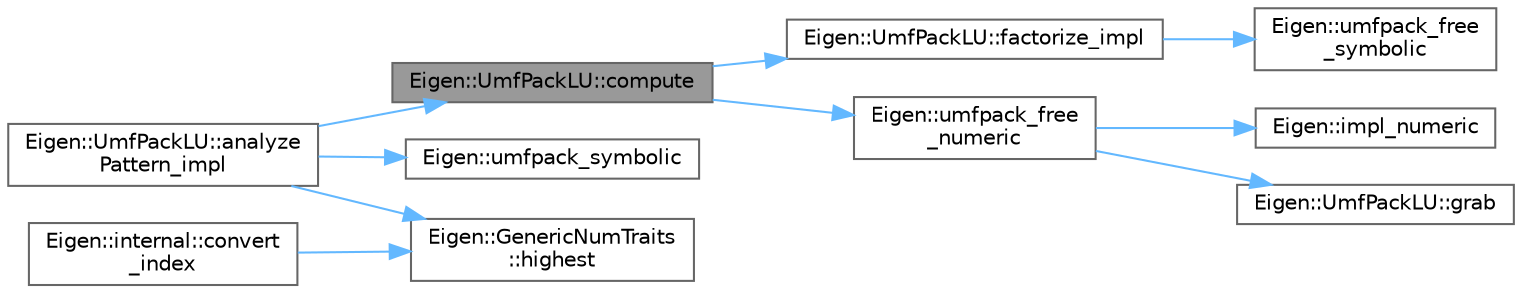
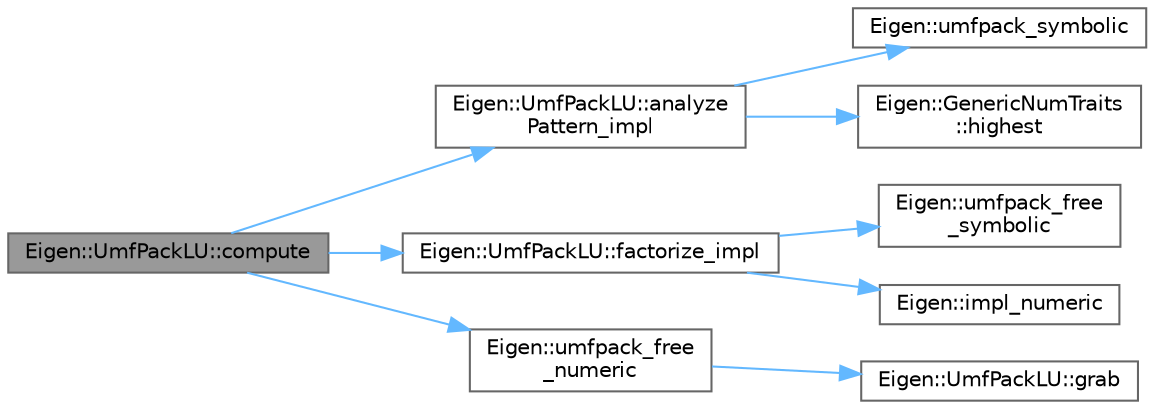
edge "Eigen::UmfPackLU::analyze Pattern_impl" -> "Eigen::UmfPackLU::compute": reversed
edge "Eigen::umfpack_free _numeric" -> "Eigen::impl_numeric": now "Eigen::UmfPackLU::factorize_impl" -> "Eigen::impl_numeric"
node "Eigen::internal::convert _index": removed
